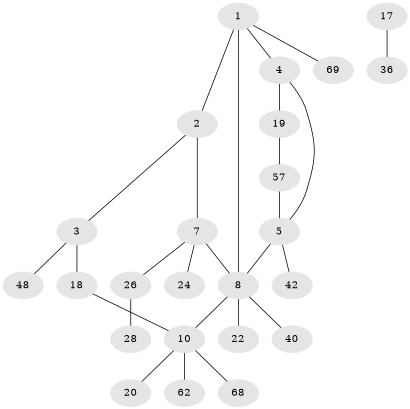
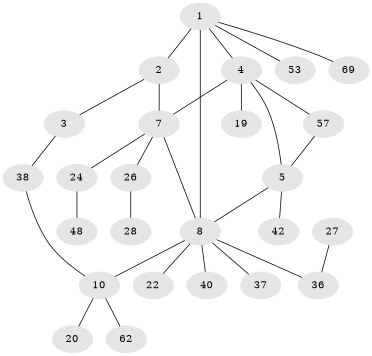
node "17": label "17" -> "27"
node "53": added
edge "4" -- "7": added
edge "19" -- "57": now "4" -- "57"
edge "3" -- "48": now "24" -- "48"
edge "8" -- "36": added
node "18": label "18" -> "38"
node "37": added
node "68": removed
